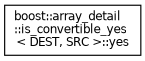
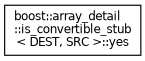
node "boost::array_detail ::is_convertible_yes < DEST, SRC >::yes": label "boost::array_detail ::is_convertible_yes < DEST, SRC >::yes" -> "boost::array_detail ::is_convertible_stub < DEST, SRC >::yes"
